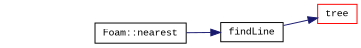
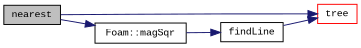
node "nearest": added
node "Foam::nearest": label "Foam::nearest" -> "Foam::magSqr"
